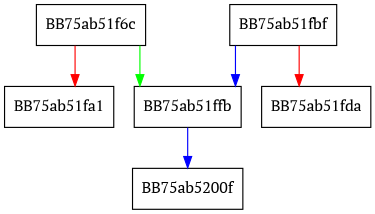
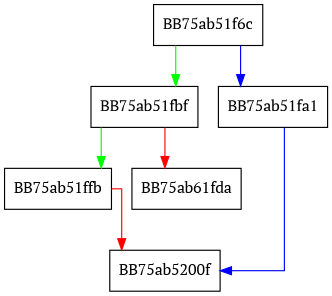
edge "BB75ab51f6c" -> "BB75ab51fa1": color red -> blue
edge "BB75ab51f6c" -> "BB75ab51ffb": now "BB75ab51f6c" -> "BB75ab51fbf"
edge "BB75ab51fbf" -> "BB75ab51ffb": color blue -> green
node "BB75ab51fda": label "BB75ab51fda" -> "BB75ab61fda"
edge "BB75ab51ffb" -> "BB75ab5200f": color blue -> red
edge "BB75ab51fa1" -> "BB75ab5200f": added
